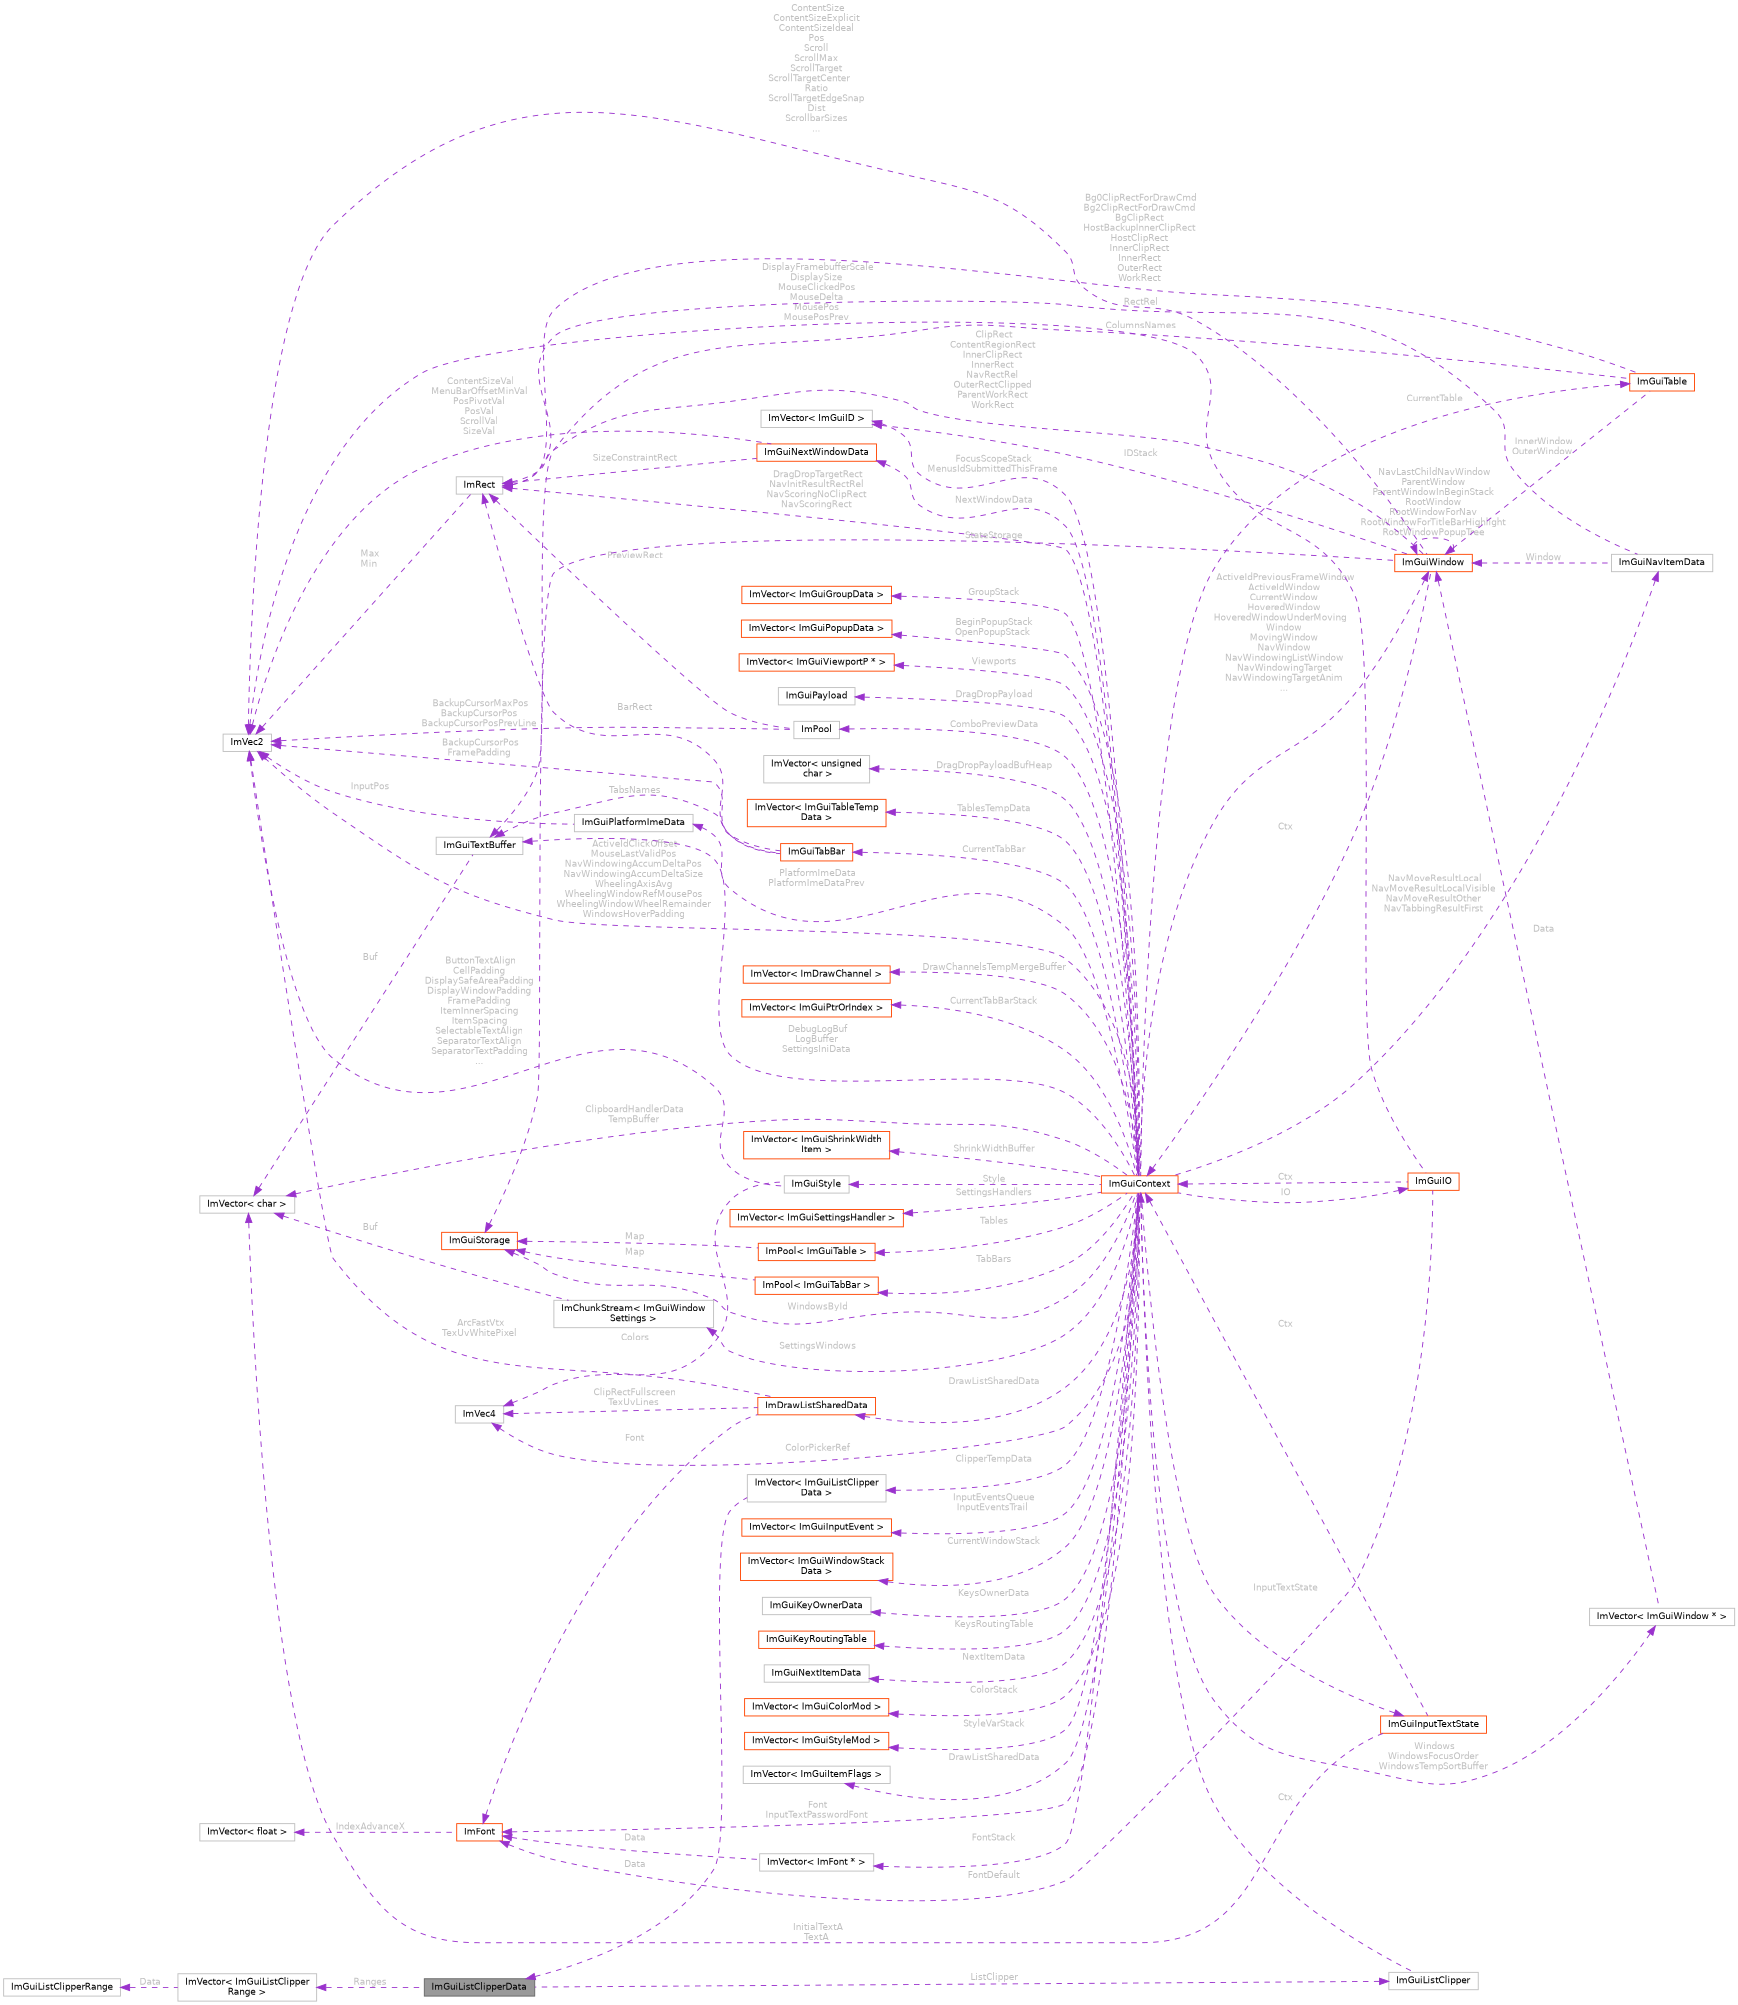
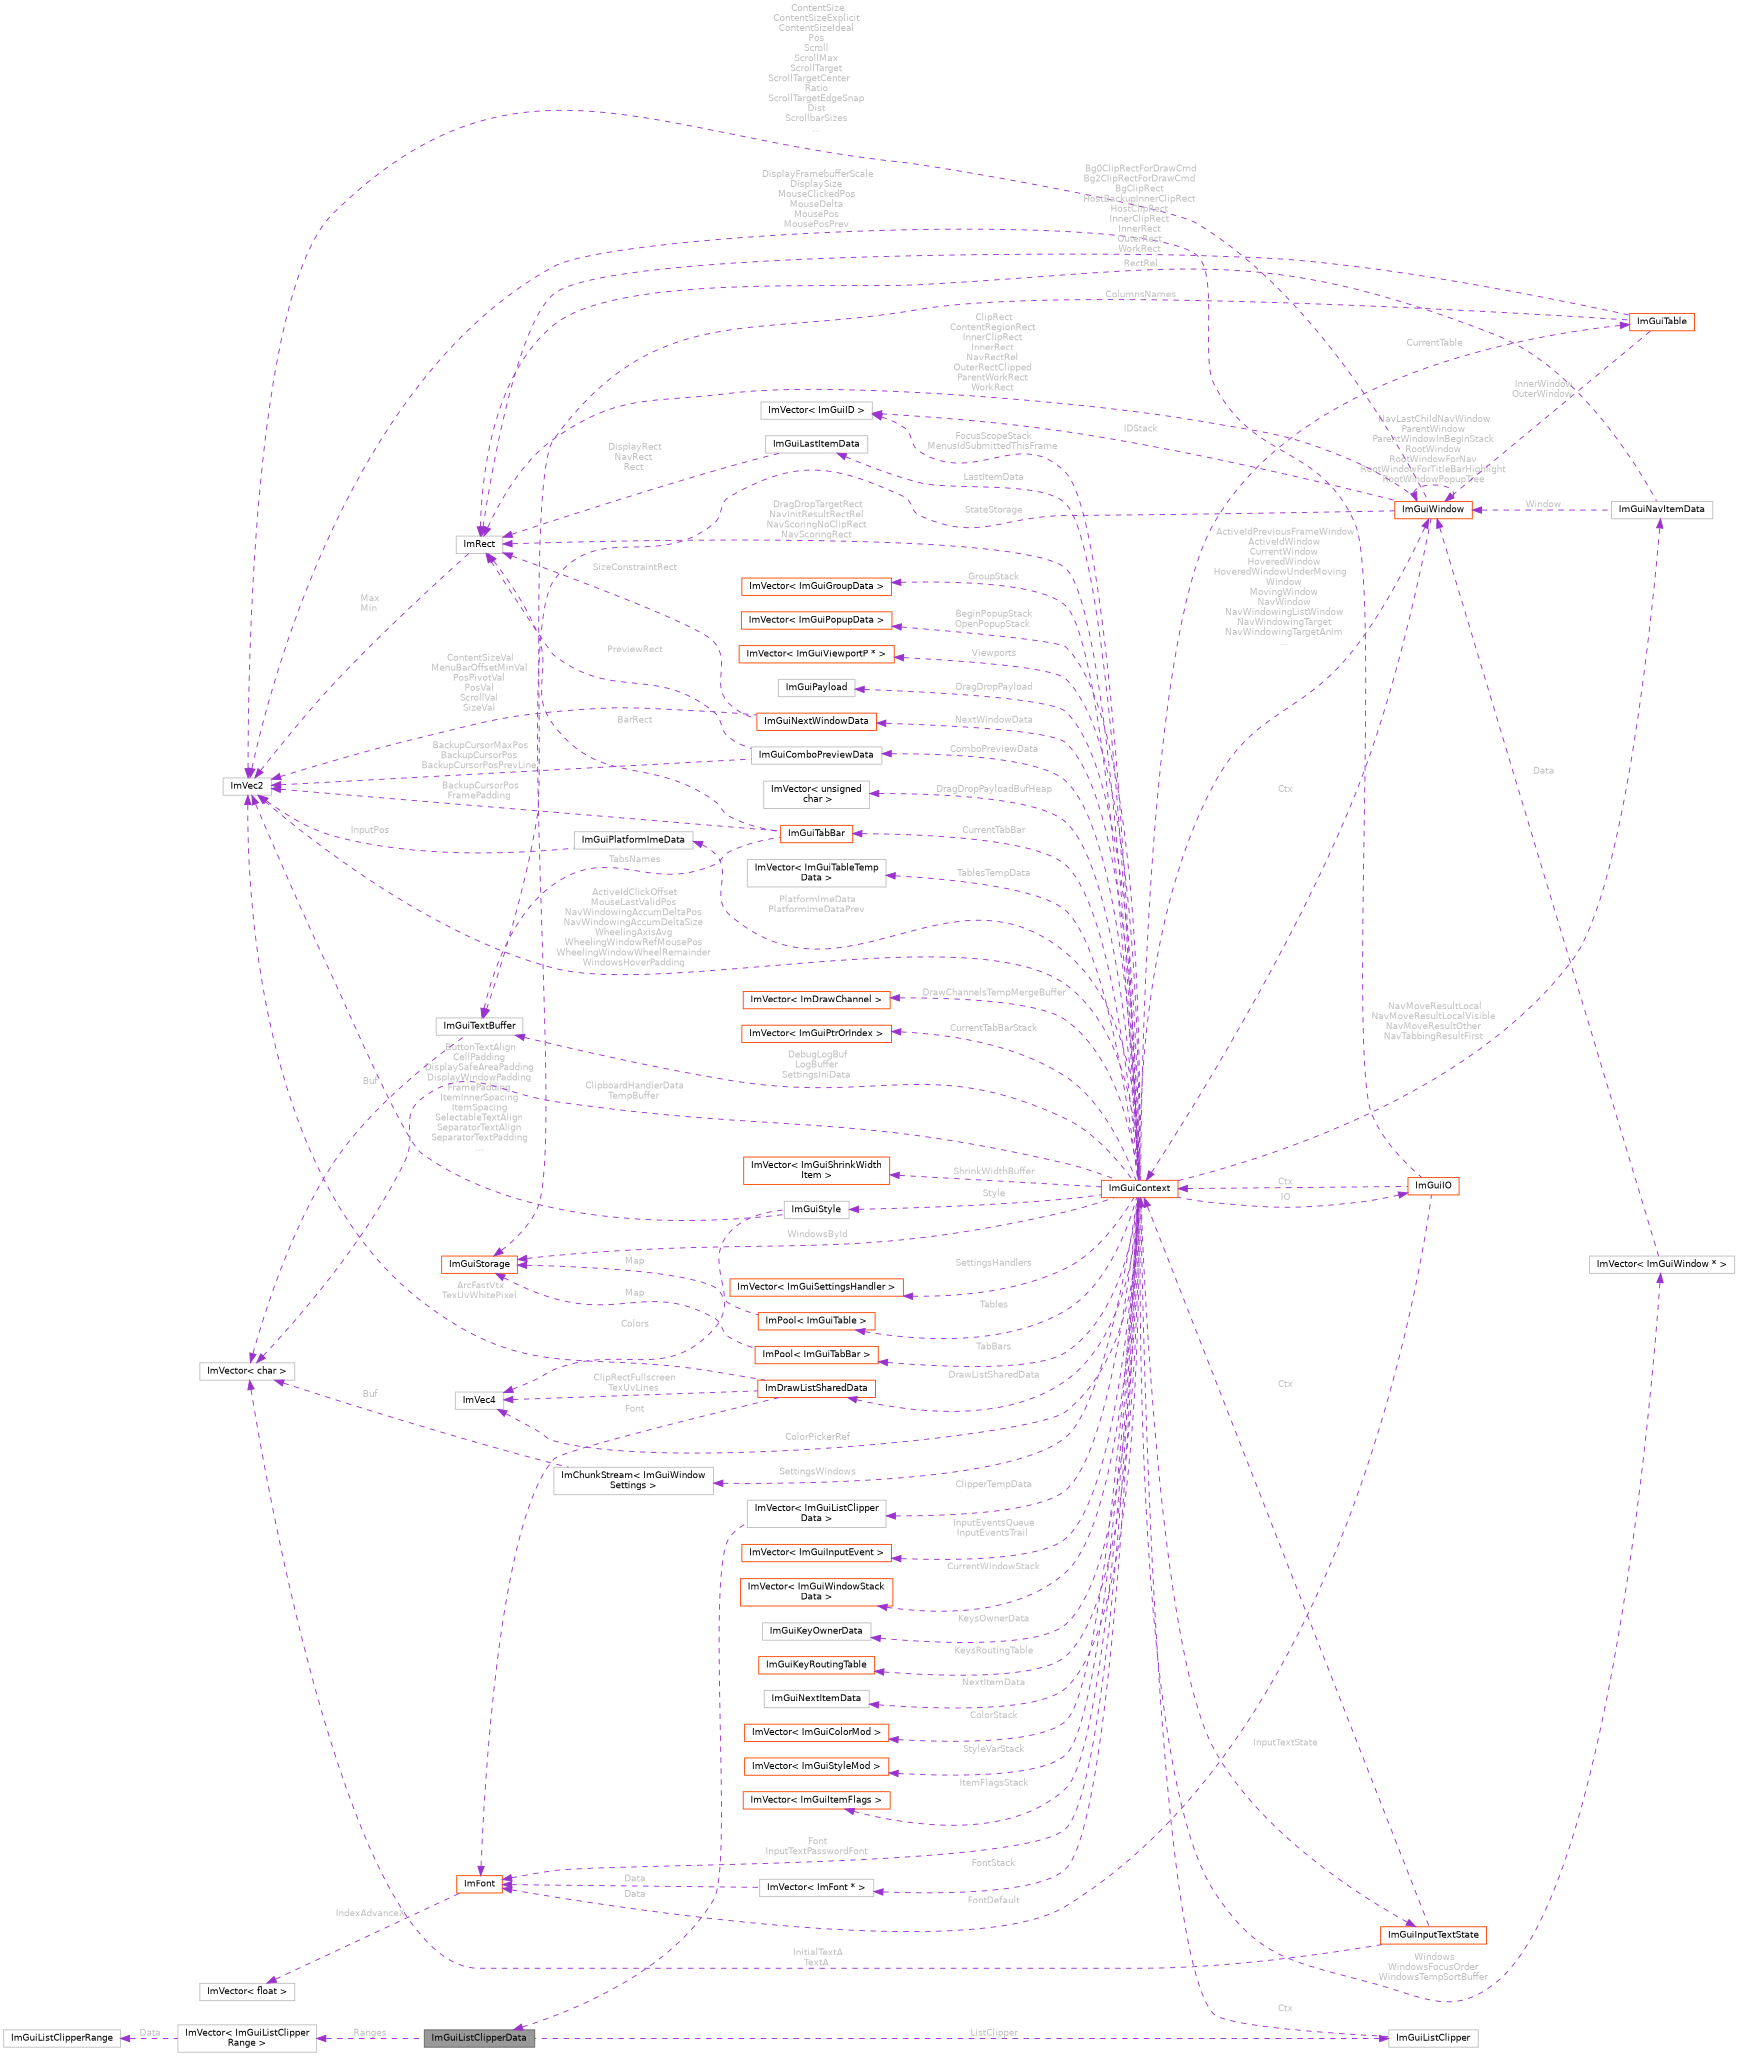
node "ImGuiLastItemData": added
node "ImPool": label "ImPool" -> "ImGuiComboPreviewData"
node "ImVector< ImGuiTableTemp Data >": color orangered -> grey75
edge "ImGuiContext" -> "ImVector< ImGuiItemFlags >": label " DrawListSharedData" -> " ItemFlagsStack"
node "ImVector< ImGuiItemFlags >": color grey75 -> orangered
